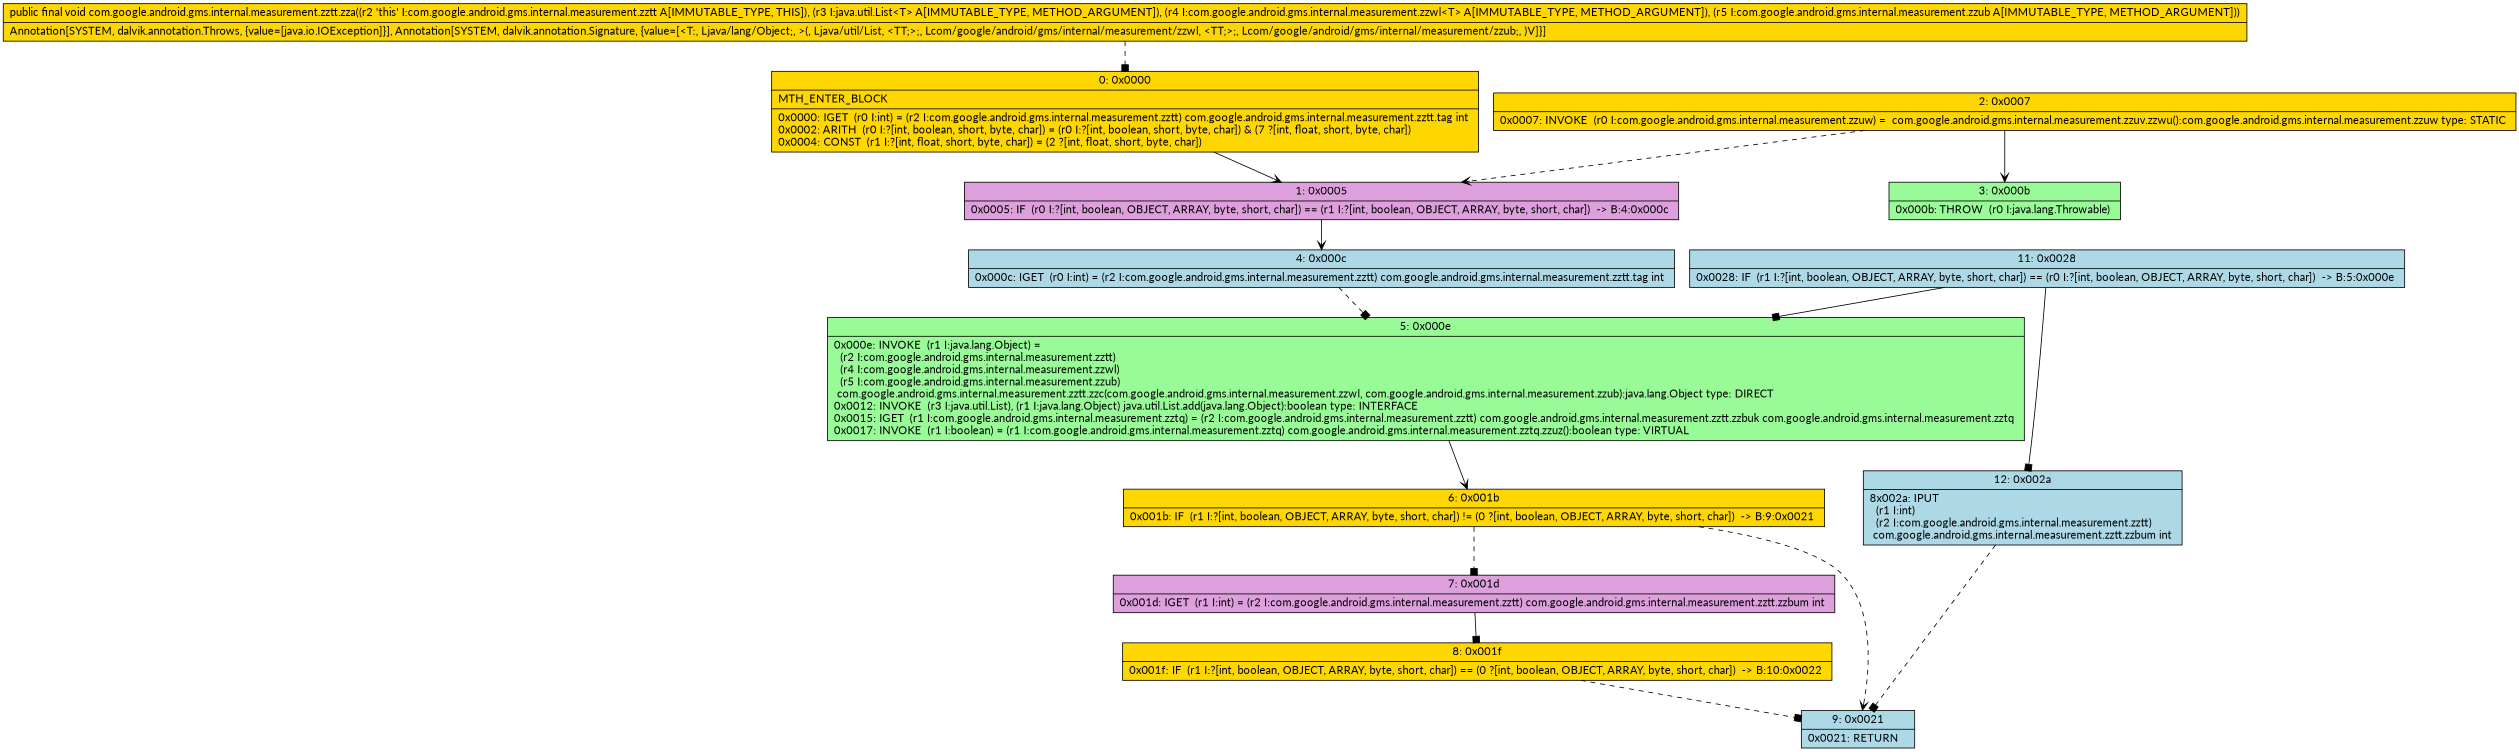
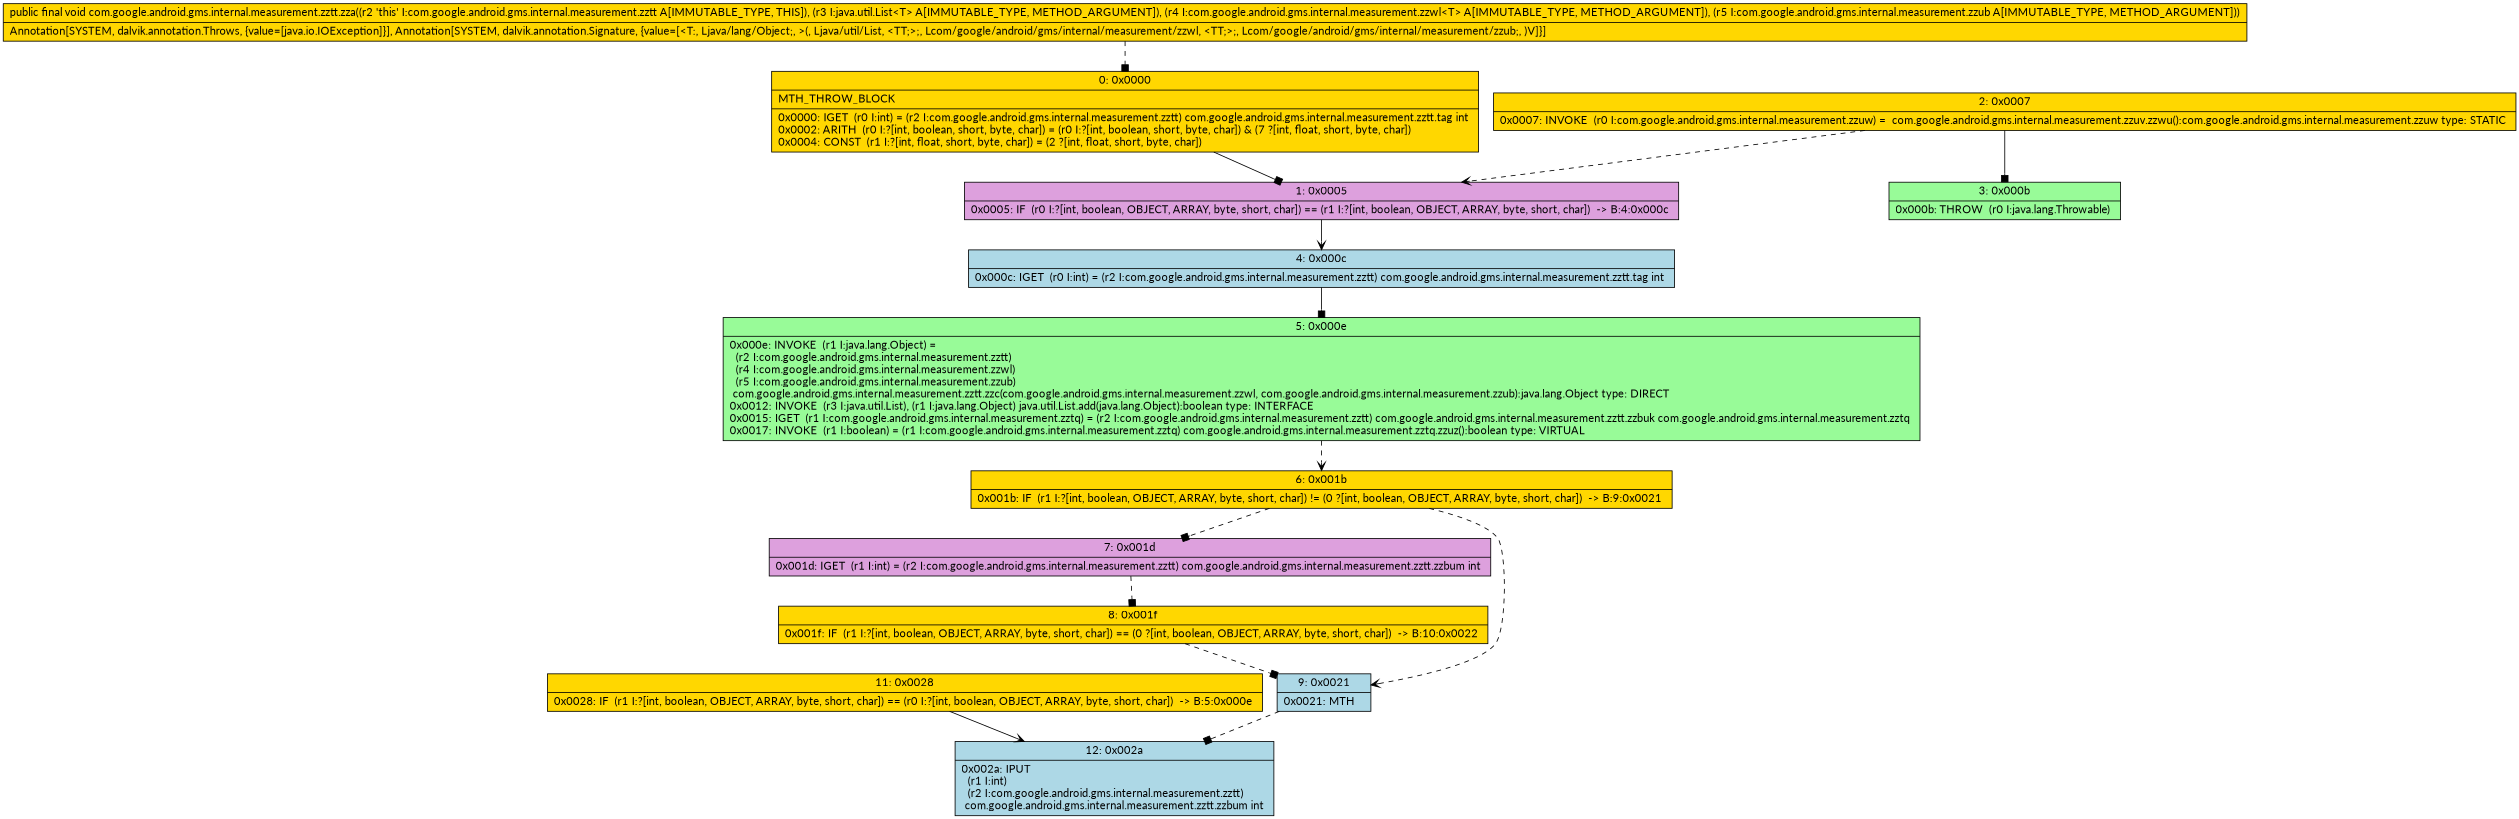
node "0: 0x0000": text "MTH_ENTER_BLOCK" -> "MTH_THROW_BLOCK"
edge "2: 0x0007" -> "3: 0x000b": arrowhead vee -> box
edge "0: 0x0000" -> "1: 0x0005": arrowhead vee -> box
node "11: 0x0028": fillcolor lightblue -> gold
edge "4: 0x000c" -> "5: 0x000e": style dashed -> solid
edge "11: 0x0028" -> "5: 0x000e": removed
edge "11: 0x0028" -> "12: 0x002a": arrowhead box -> vee
edge "5: 0x000e" -> "6: 0x001b": style solid -> dashed
node "12: 0x002a": text "8x002a: IPUT" -> "0x002a: IPUT"
edge "7: 0x001d" -> "8: 0x001f": style solid -> dashed
edge "12: 0x002a" -> "9: 0x0021": reversed
node "9: 0x0021": text "0x0021: RETURN" -> "0x0021: MTH"
